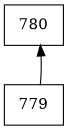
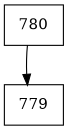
edge "779" -> "780": reversed
